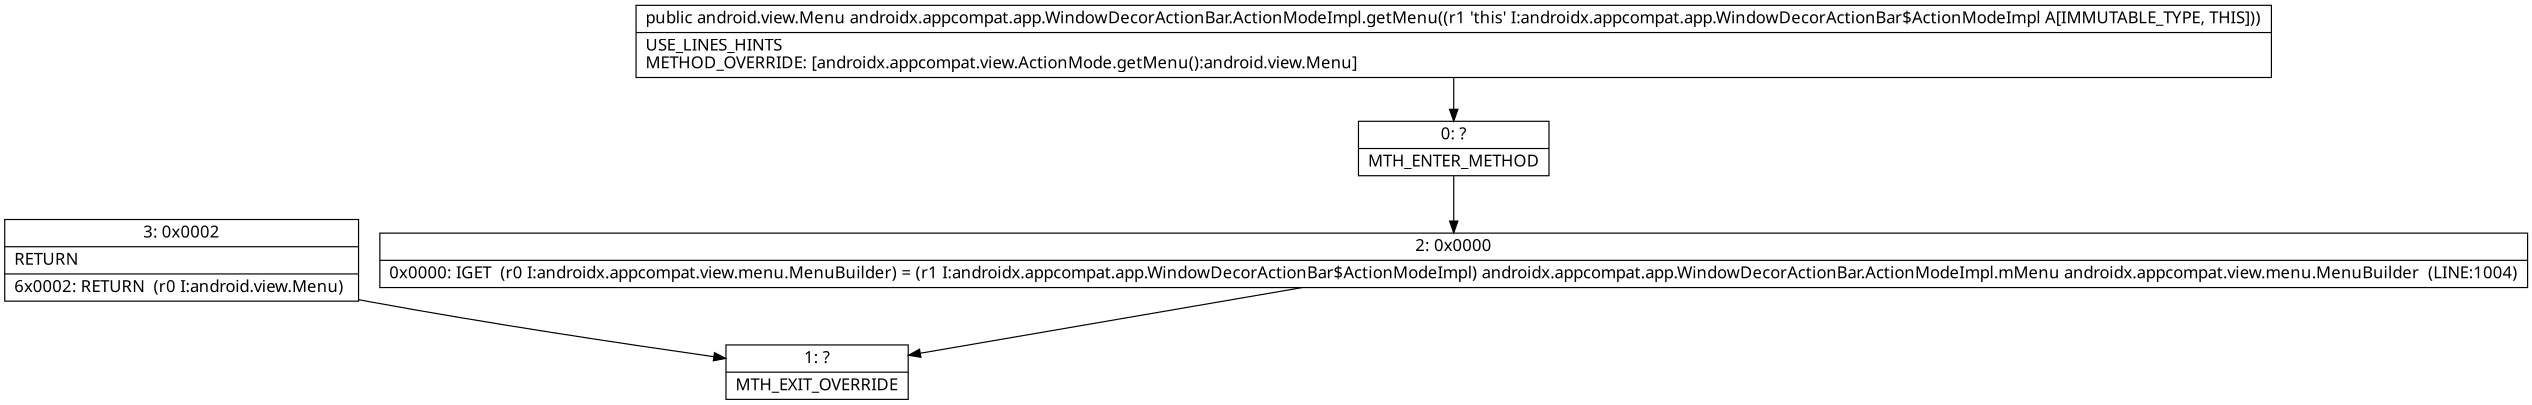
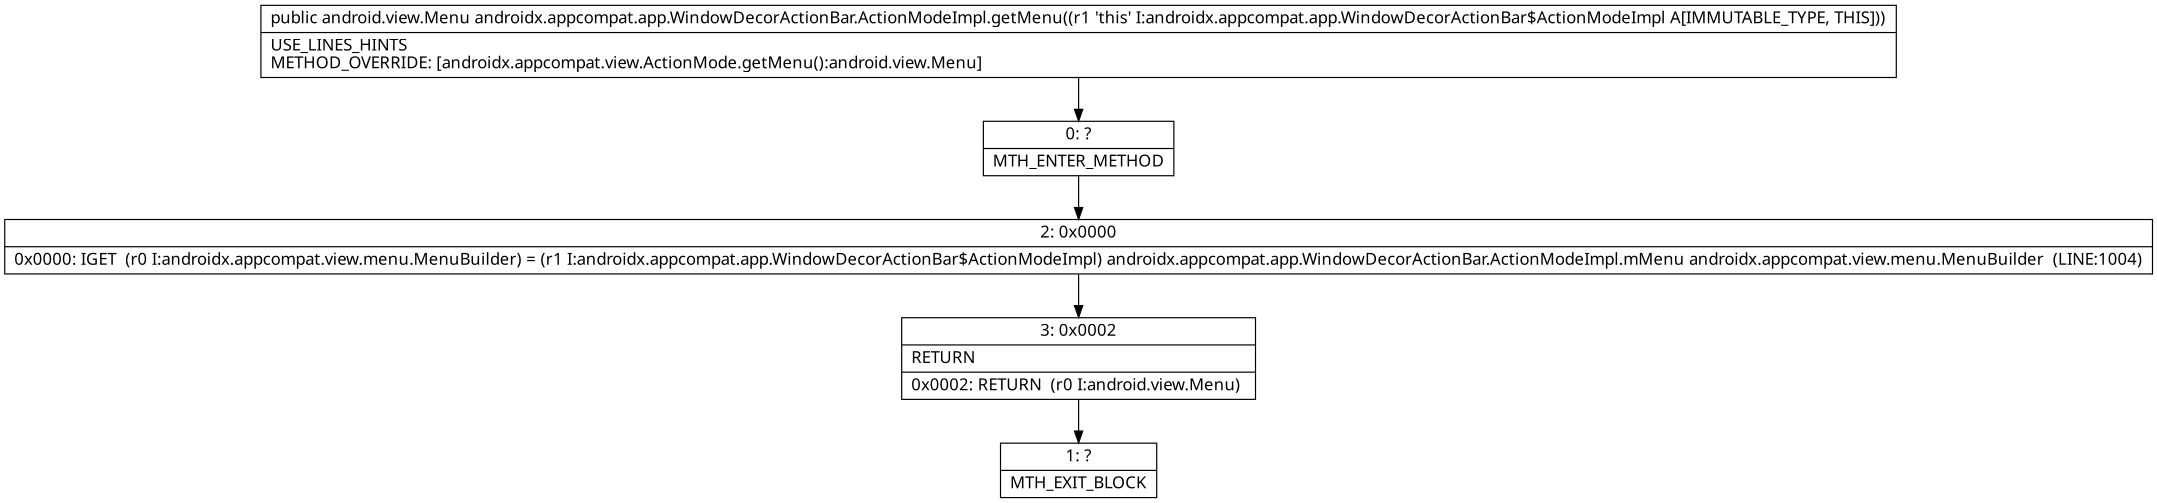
node "3: 0x0002": text "6x0002: RETURN  (r0 I:android.view.Menu)" -> "0x0002: RETURN  (r0 I:android.view.Menu)"
edge "2: 0x0000" -> "1: ?": now "2: 0x0000" -> "3: 0x0002"
node "1: ?": text "MTH_EXIT_OVERRIDE" -> "MTH_EXIT_BLOCK"
